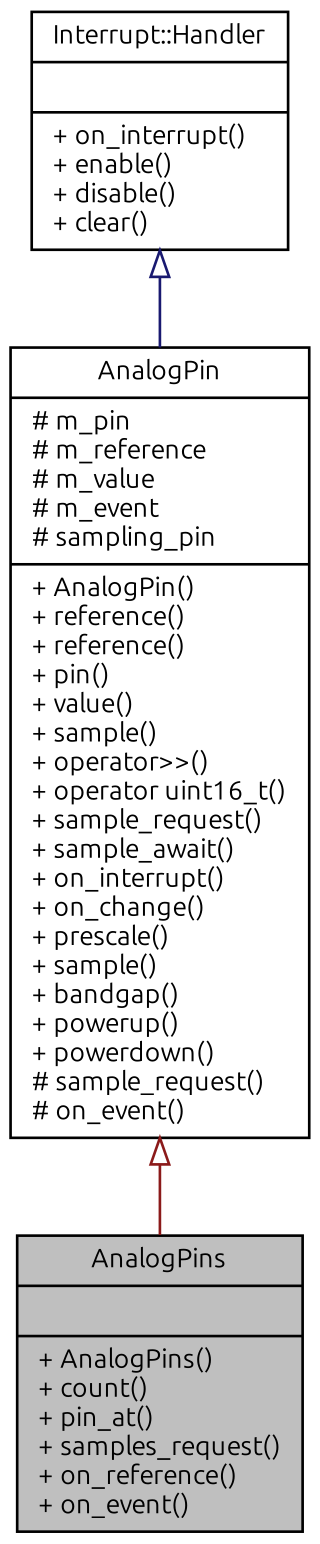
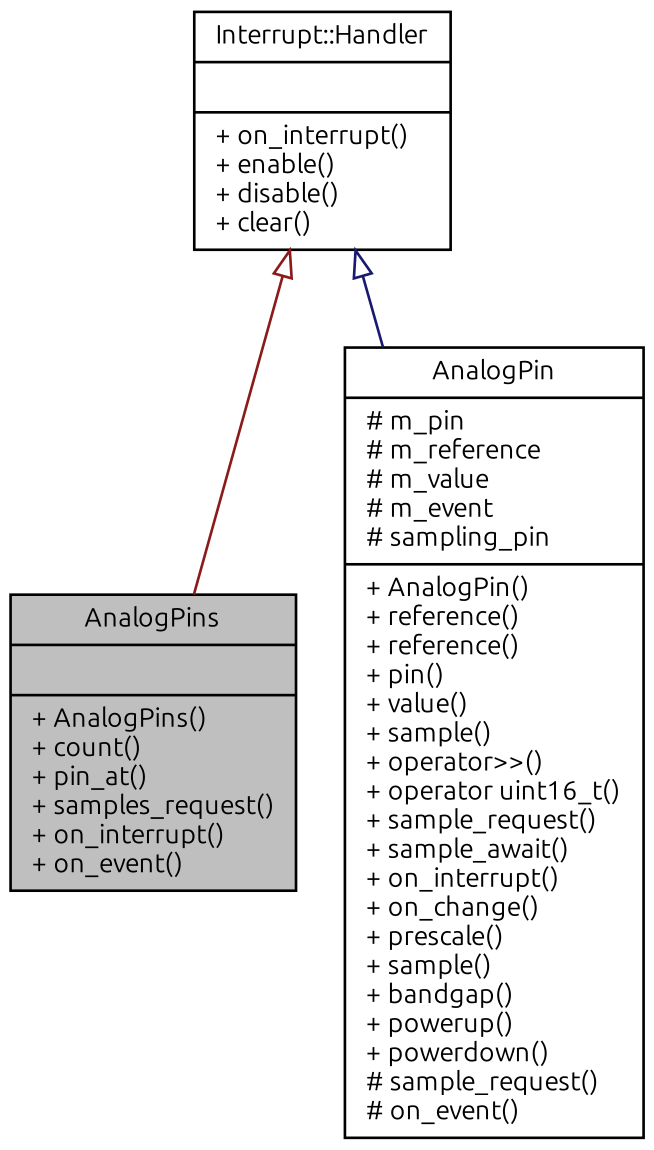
edge "AnalogPins" -> "AnalogPin": now "AnalogPins" -> "Interrupt::Handler"
node "AnalogPins": text "+ on_reference()" -> "+ on_interrupt()"
